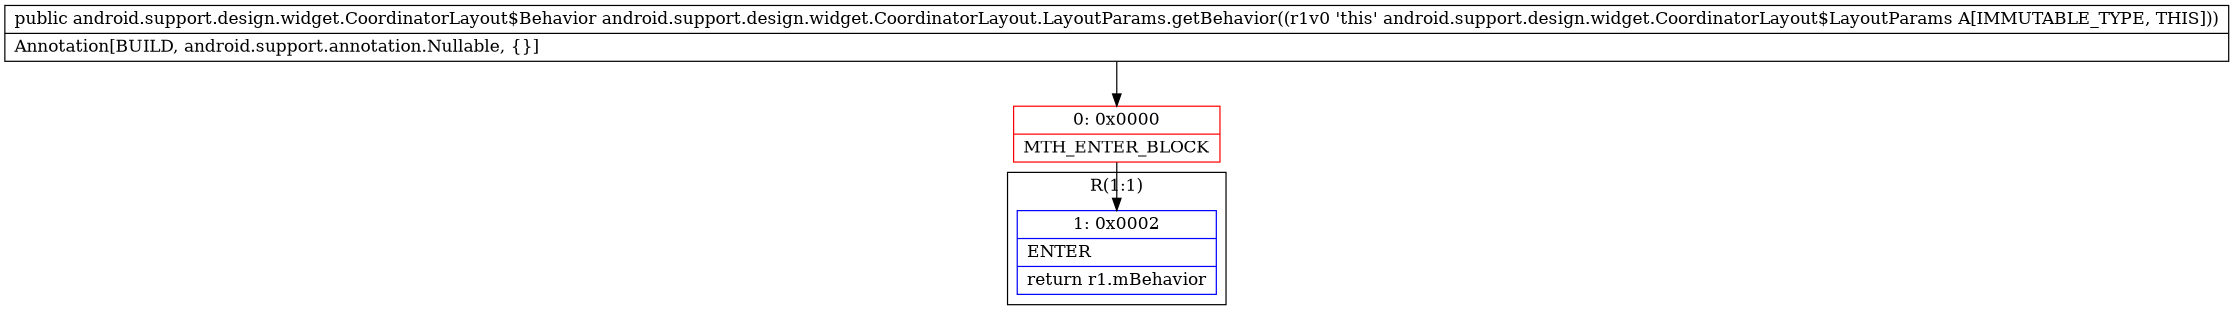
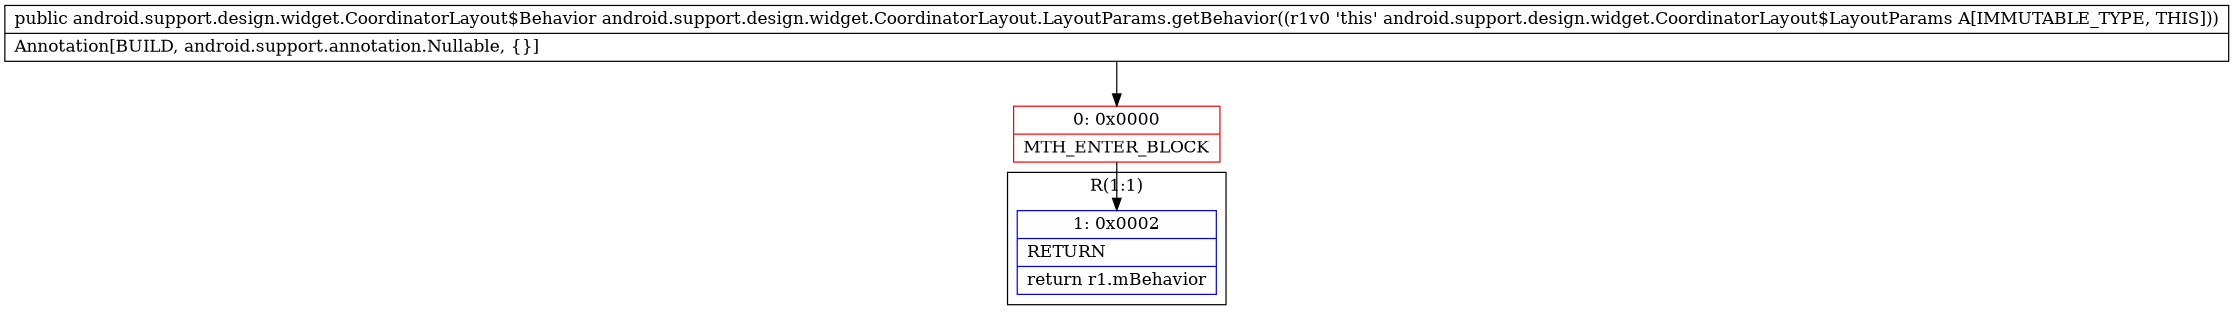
node "1: 0x0002": text "ENTER" -> "RETURN"
